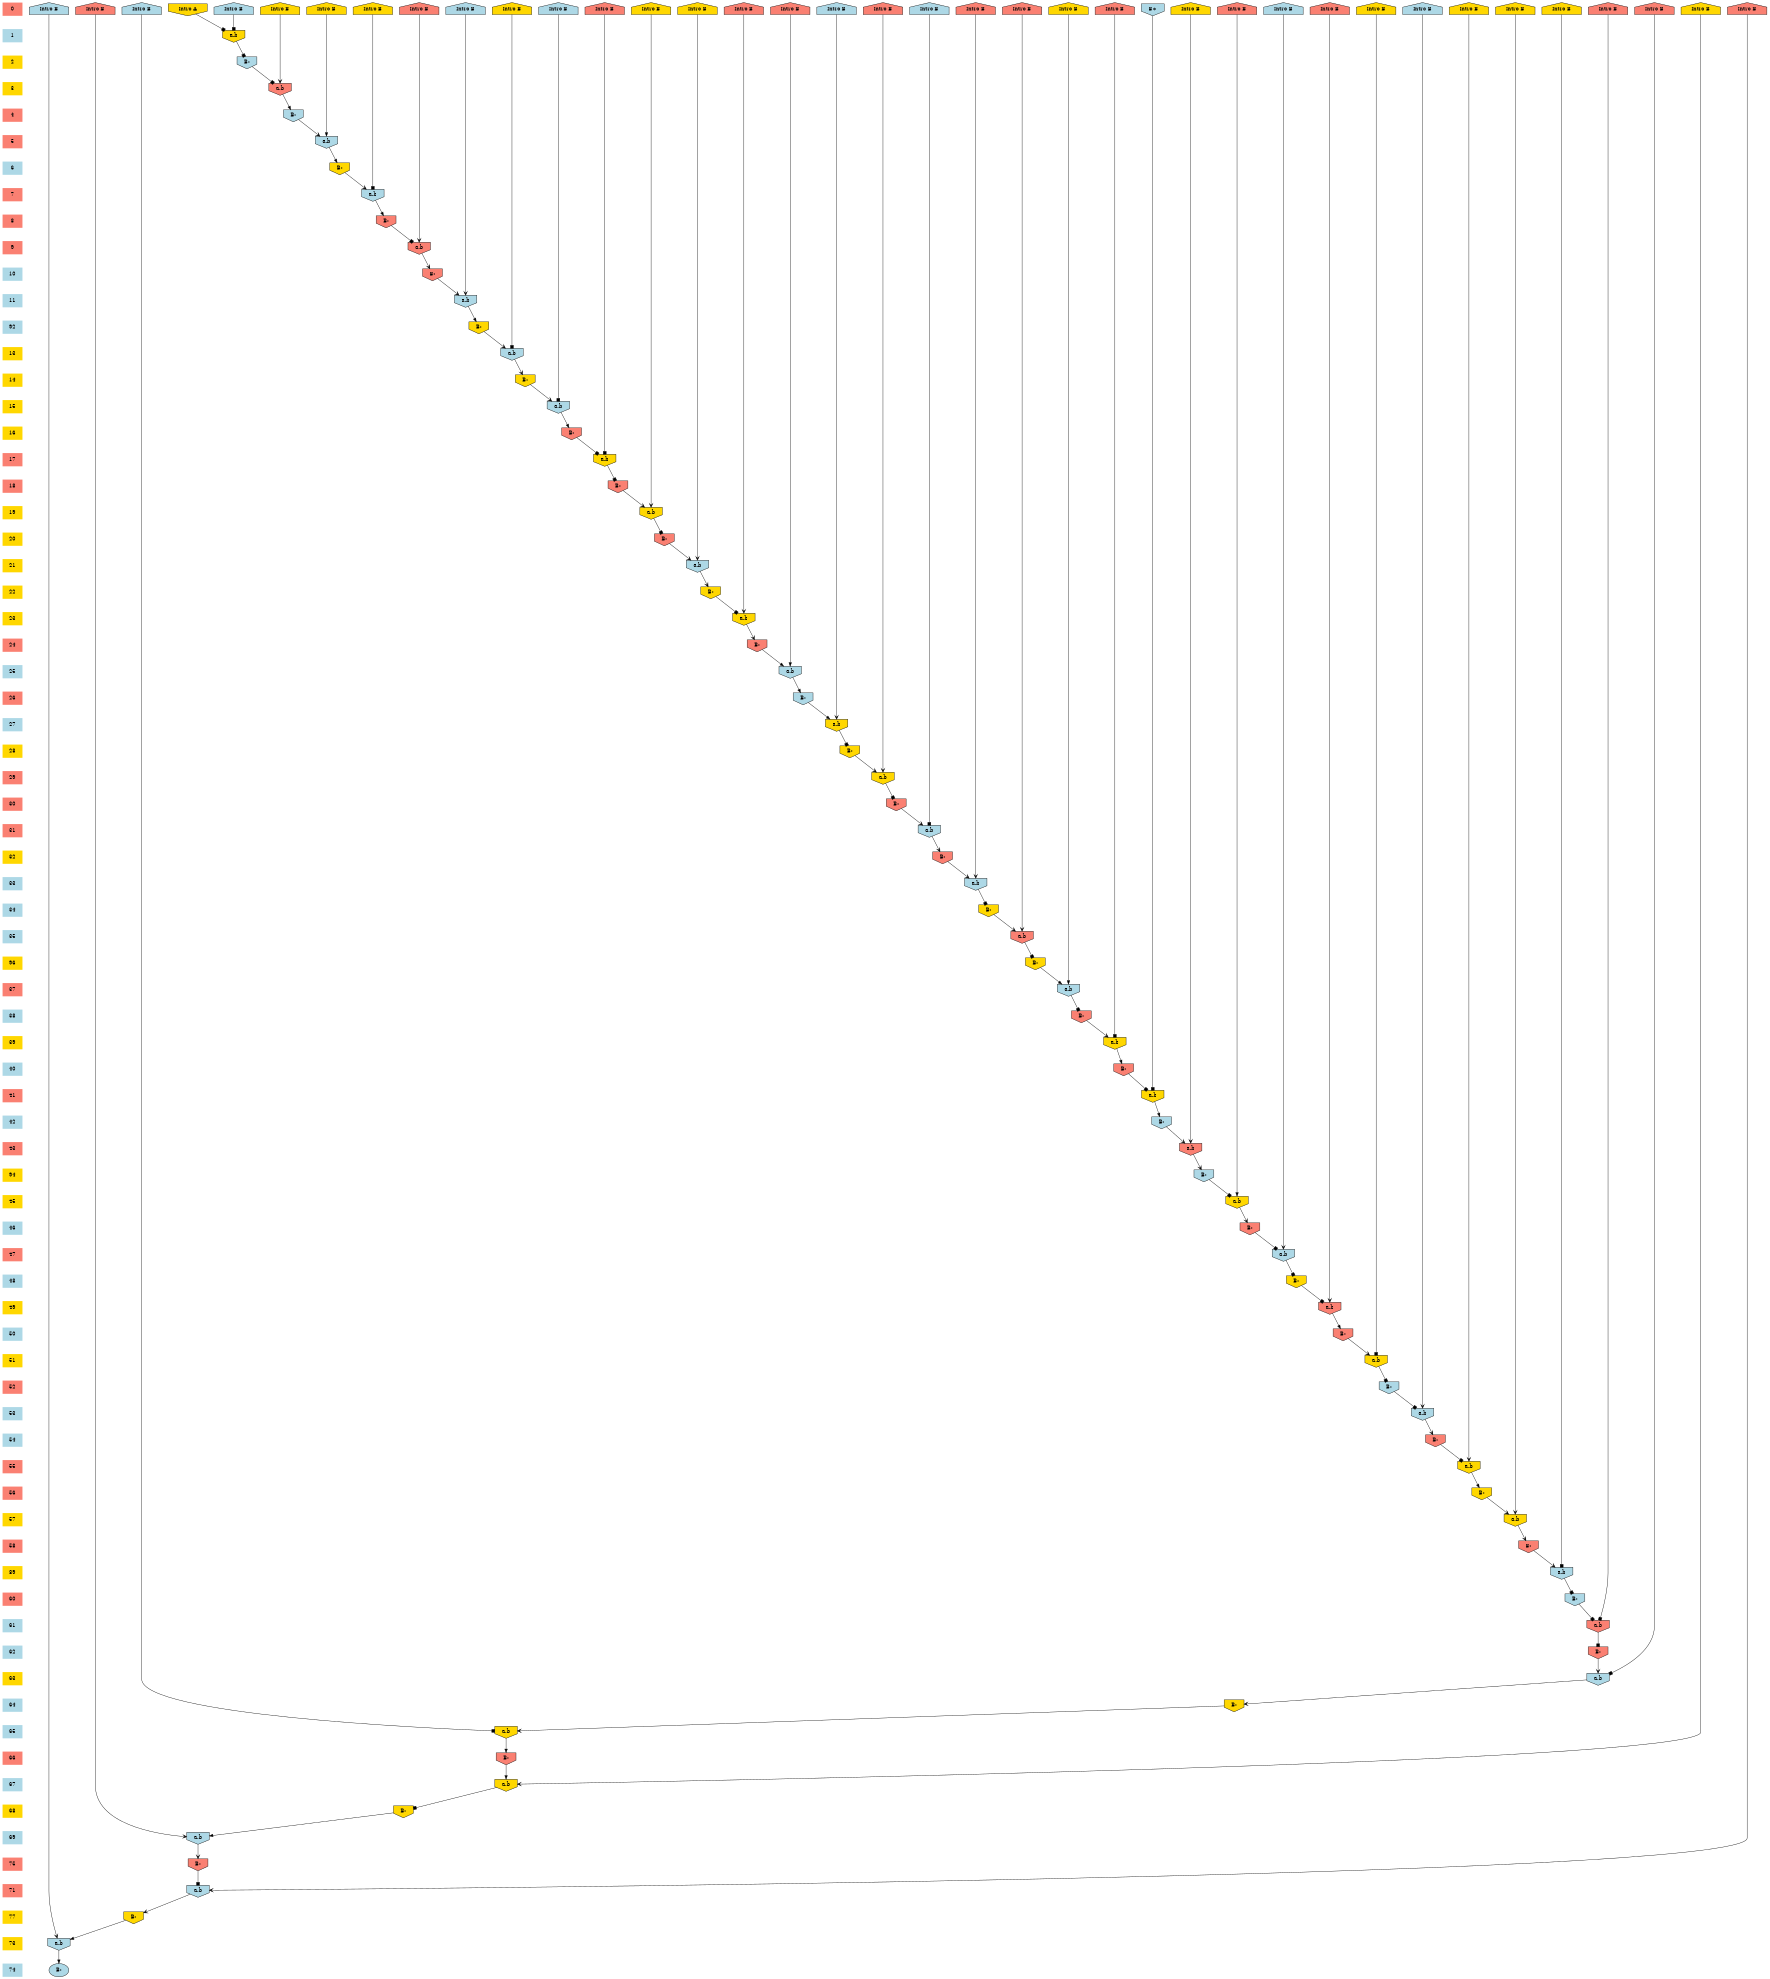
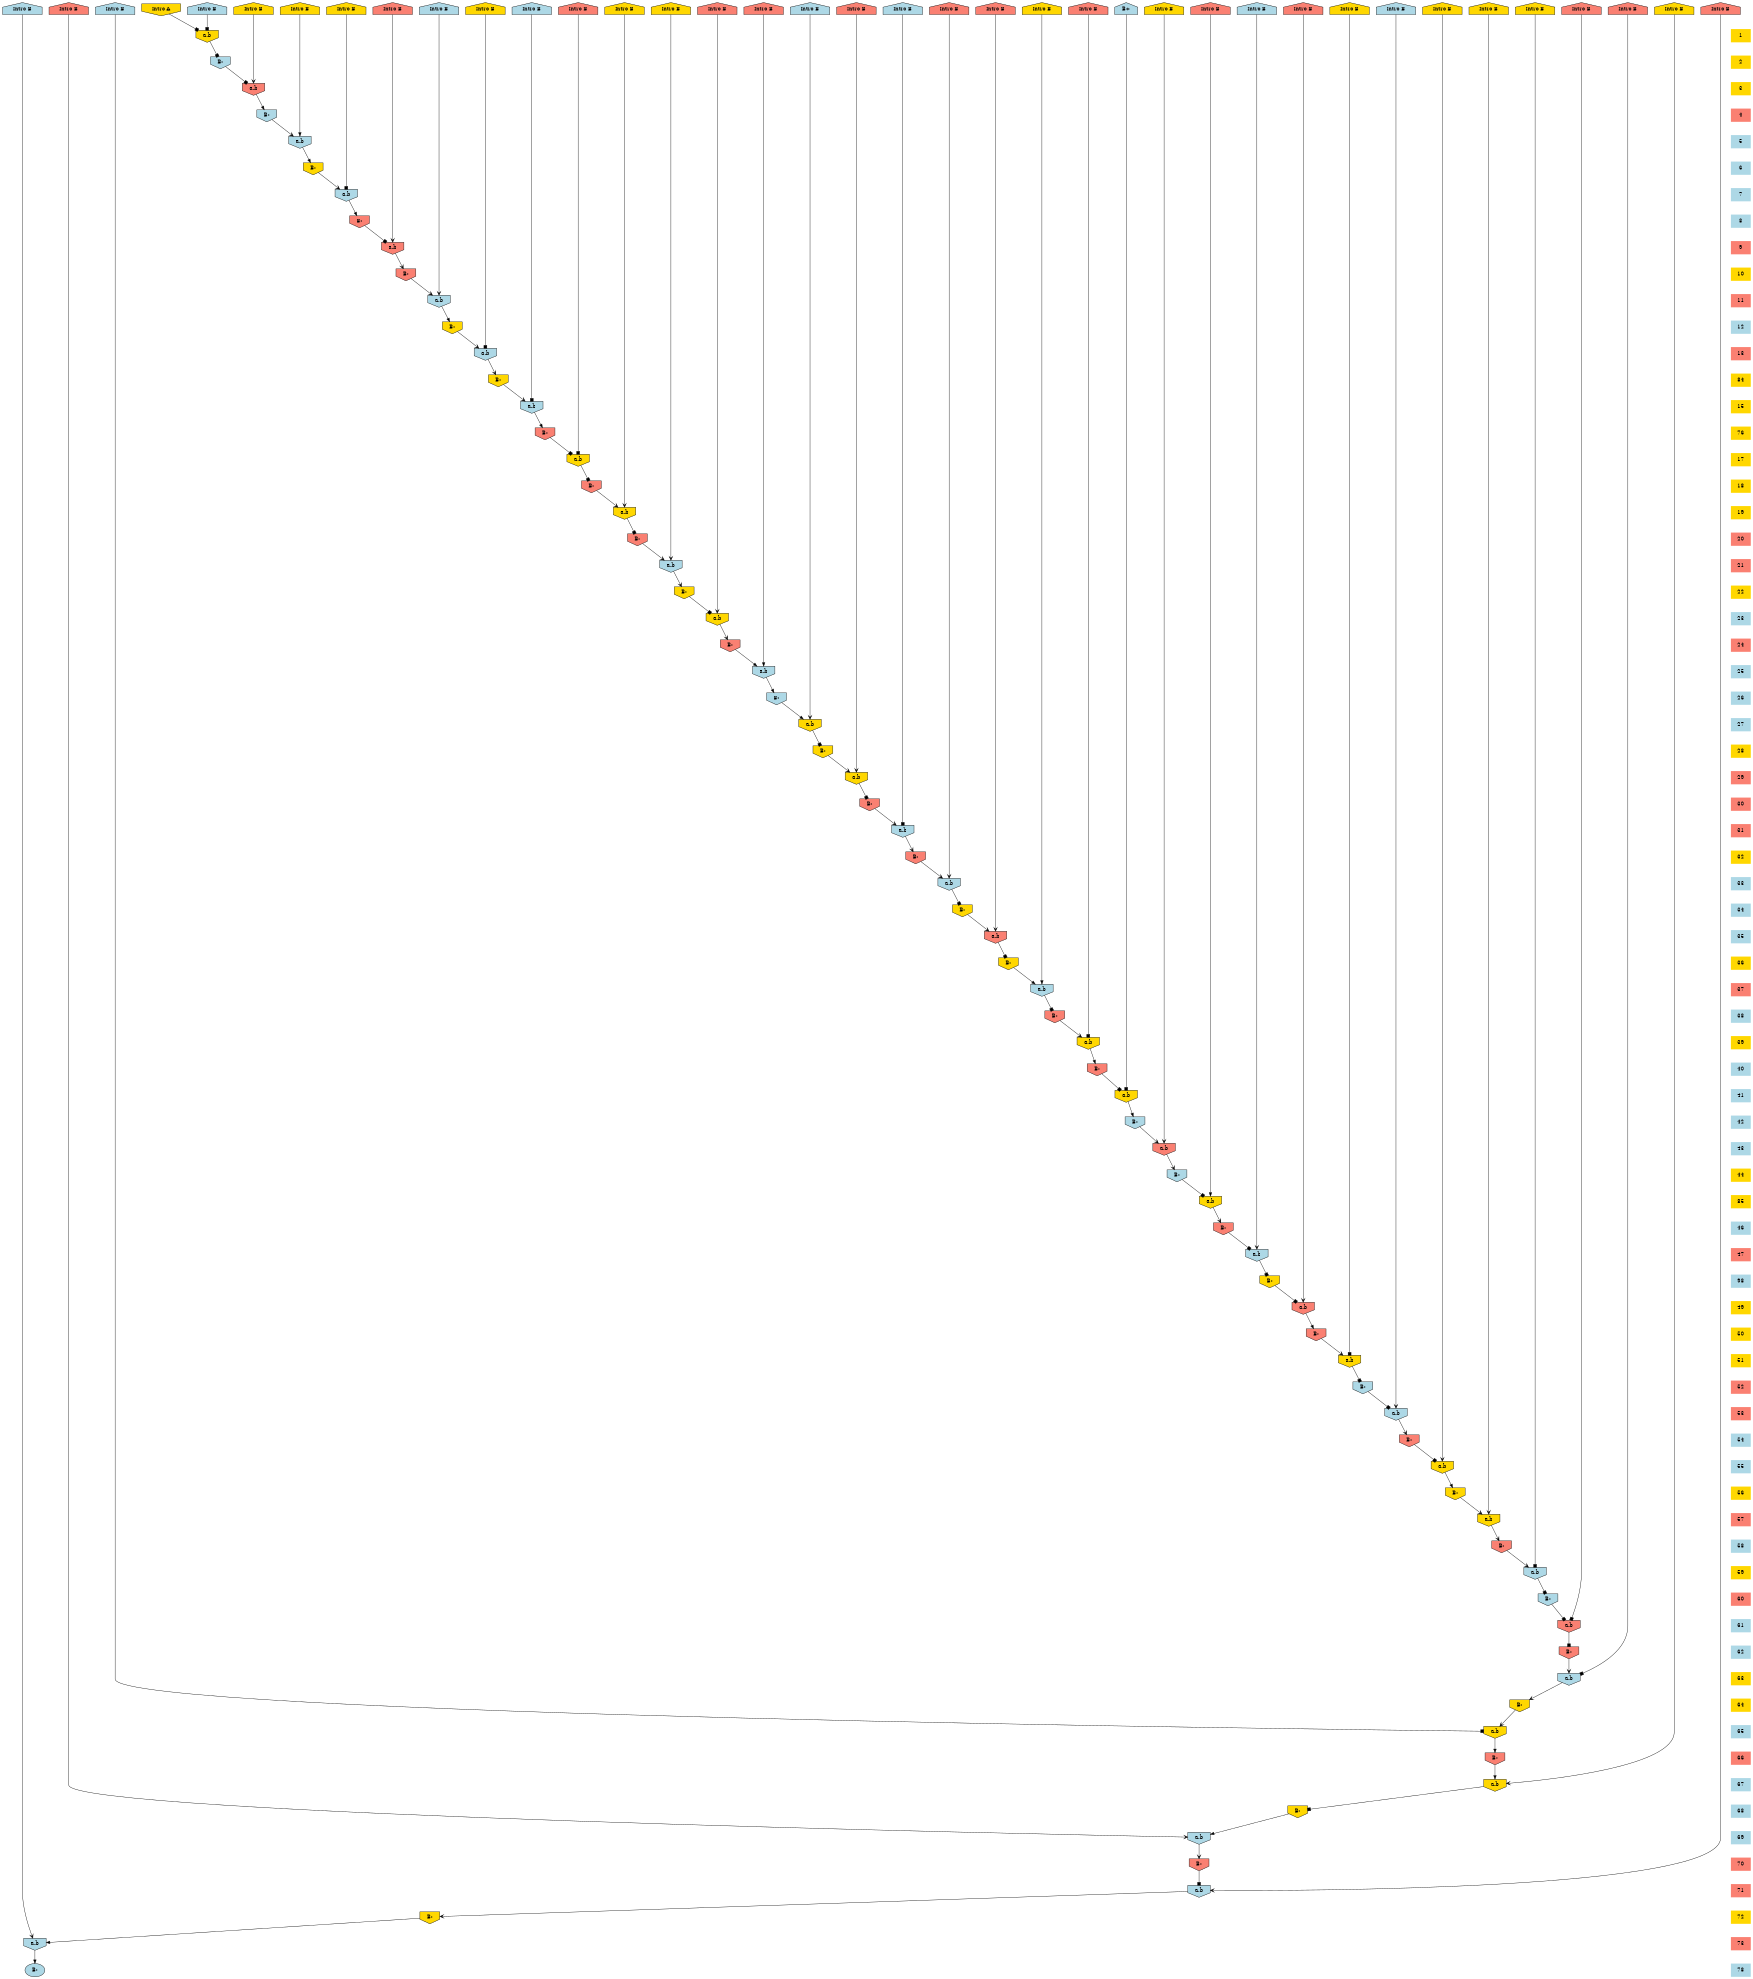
node "0": removed
node "B+": shape invhouse -> house
node "1": fillcolor lightblue -> gold
node "5": fillcolor salmon -> lightblue
node "7": fillcolor salmon -> lightblue
node "8": fillcolor salmon -> lightblue
node "10": fillcolor lightblue -> gold
node "11": fillcolor lightblue -> salmon
node "92": label "92" -> "12"
node "13": fillcolor gold -> salmon
node "14": label "14" -> "84"
node "16": label "16" -> "76"
node "17": fillcolor salmon -> gold
node "18": fillcolor salmon -> gold
node "20": fillcolor gold -> salmon
node "21": fillcolor gold -> salmon
node "23": fillcolor gold -> lightblue
node "26": fillcolor salmon -> lightblue
node "96": label "96" -> "36"
node "41": fillcolor salmon -> lightblue
node "43": fillcolor salmon -> lightblue
node "94": label "94" -> "44"
node "45": label "45" -> "85"
node "48": label "48" -> "98"
node "50": fillcolor lightblue -> gold
node "53": fillcolor lightblue -> salmon
node "55": fillcolor salmon -> lightblue
node "56": fillcolor salmon -> gold
node "57": fillcolor gold -> salmon
node "58": fillcolor salmon -> lightblue
node "89": label "89" -> "59"
node "64": fillcolor lightblue -> gold
node "68": fillcolor gold -> lightblue
node "75": label "75" -> "70"
node "77": label "77" -> "72"
node "73": fillcolor gold -> salmon
node "74": label "74" -> "78"
